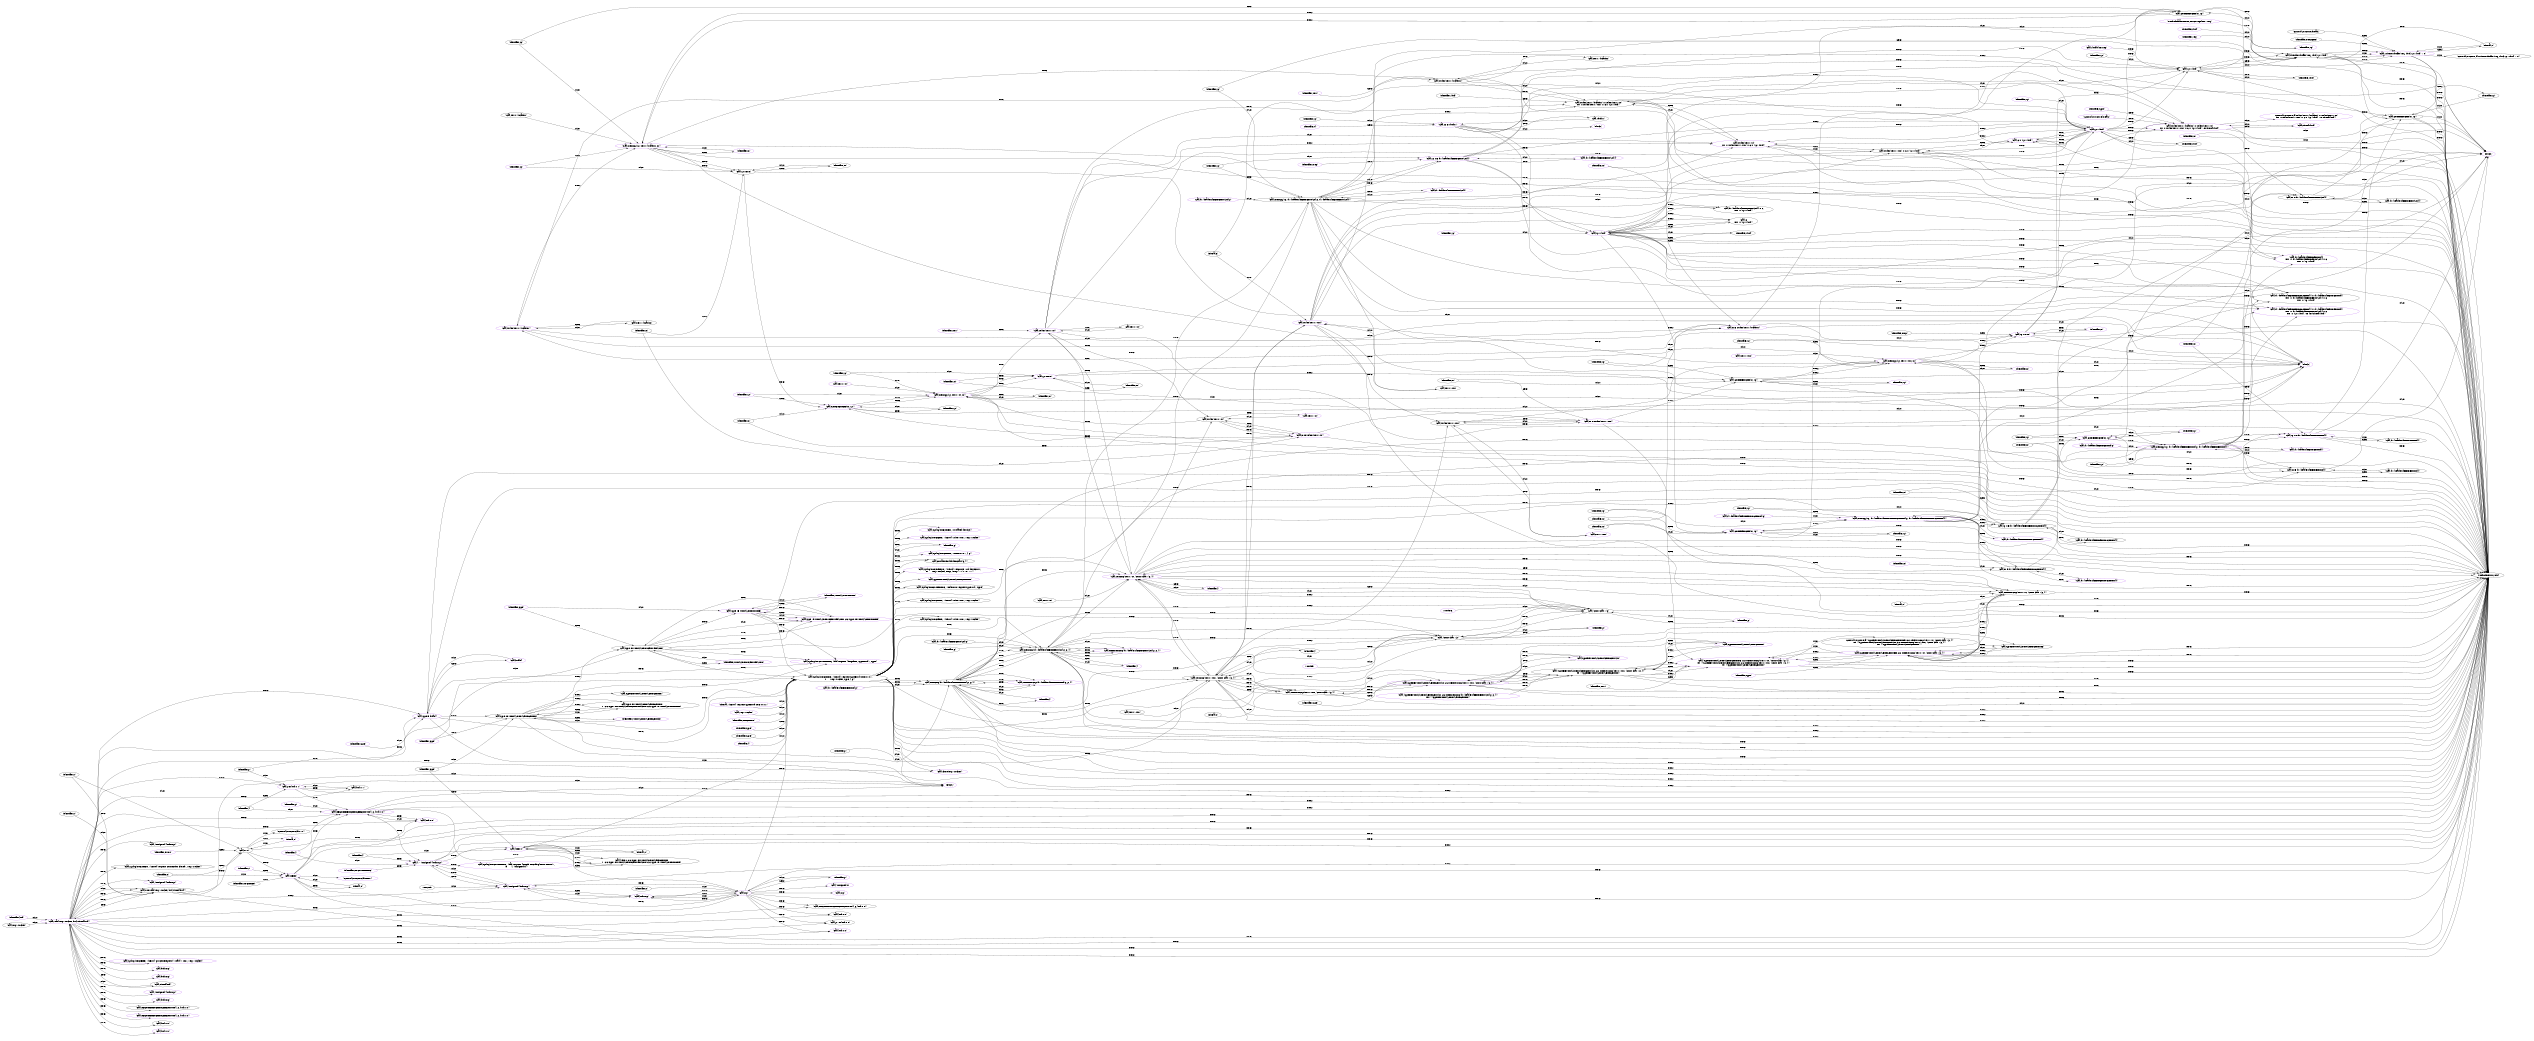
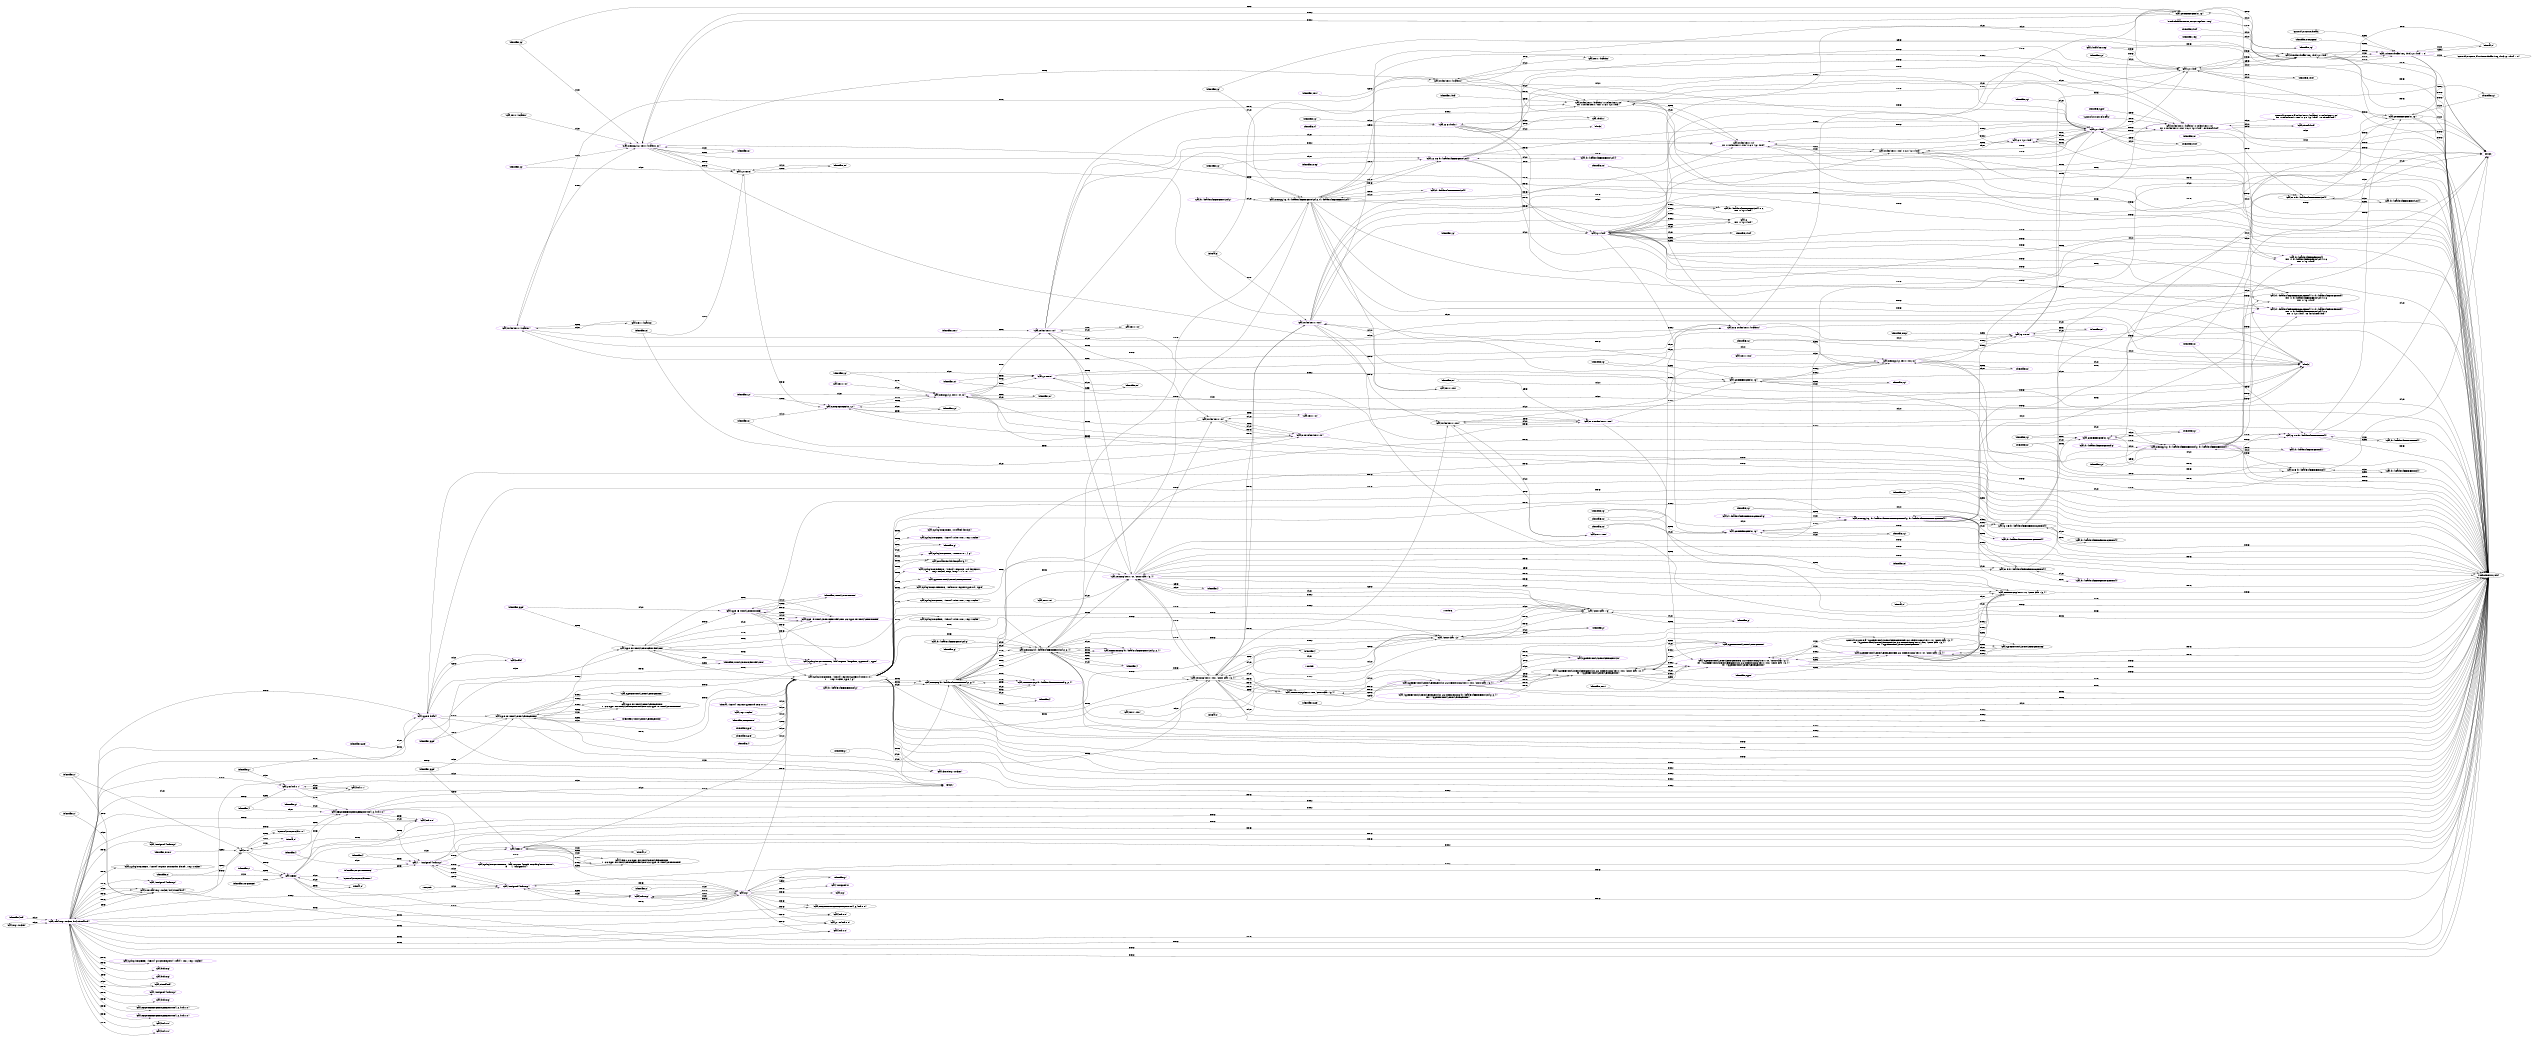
edge "(Call,rbuf[0] = nrep)" -> "(Call,sizeof_or_buffer(req, rbuf, rp - rbuf))": added, label "DDG:"
edge "(Call,n<0)" -> "(ControlStructure,if(n<0))": label "AST: " -> "CFG: "
